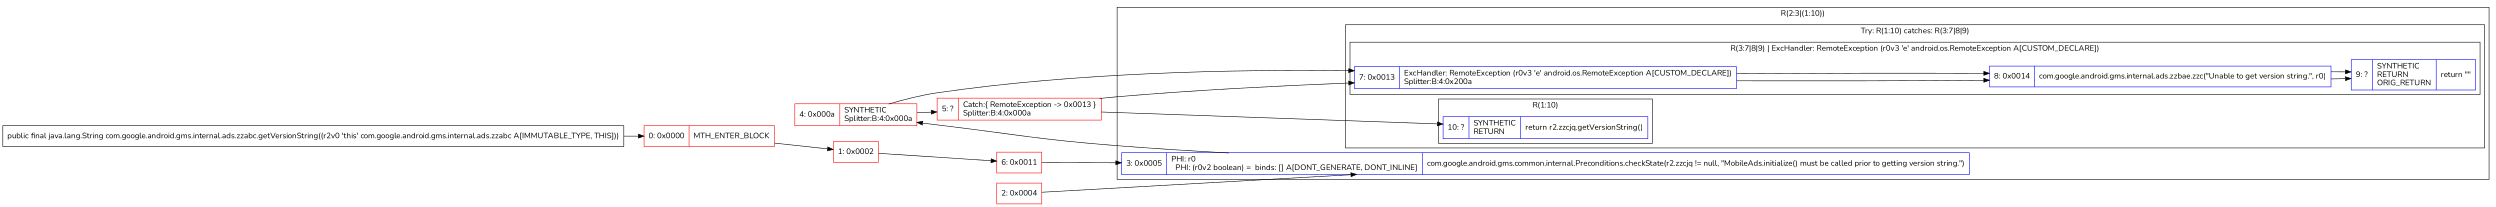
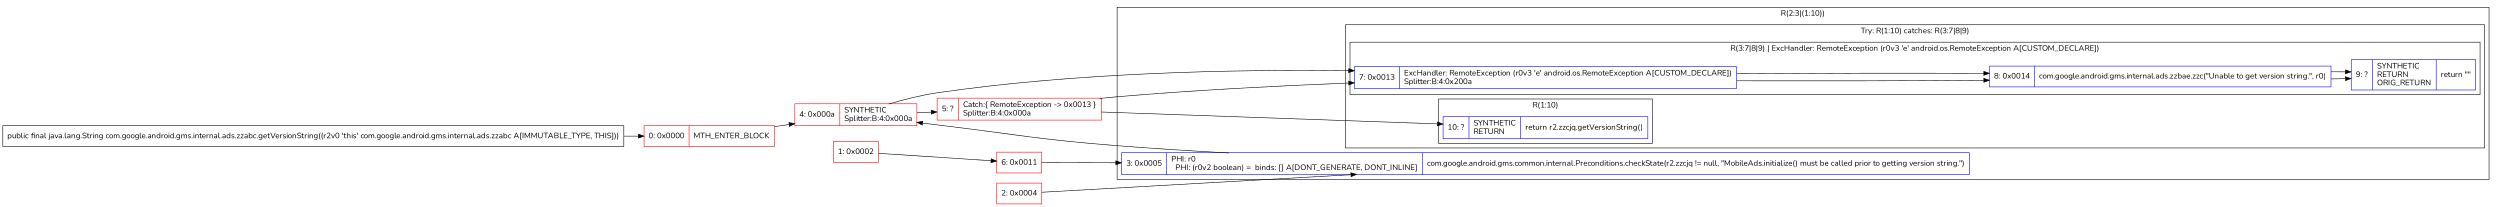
edge "0: 0x0000" -> "1: 0x0002": now "0: 0x0000" -> "4: 0x000a"
